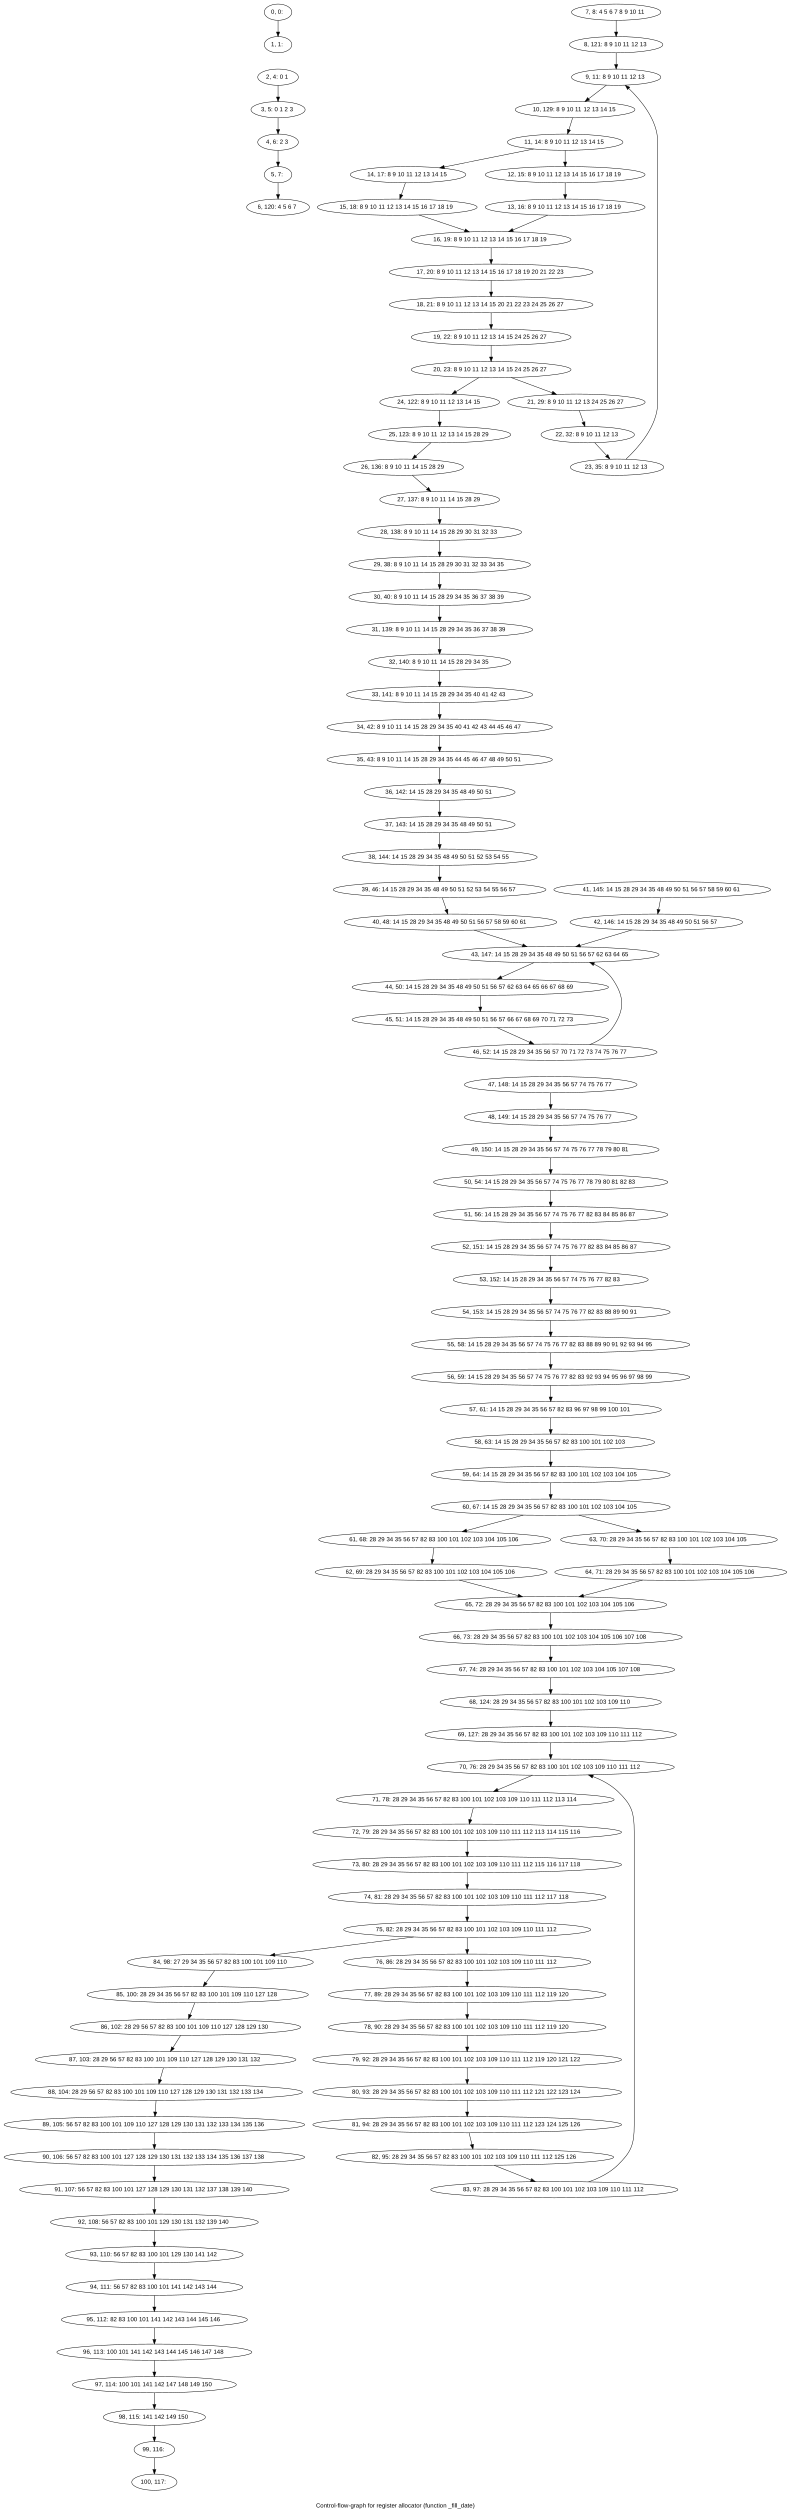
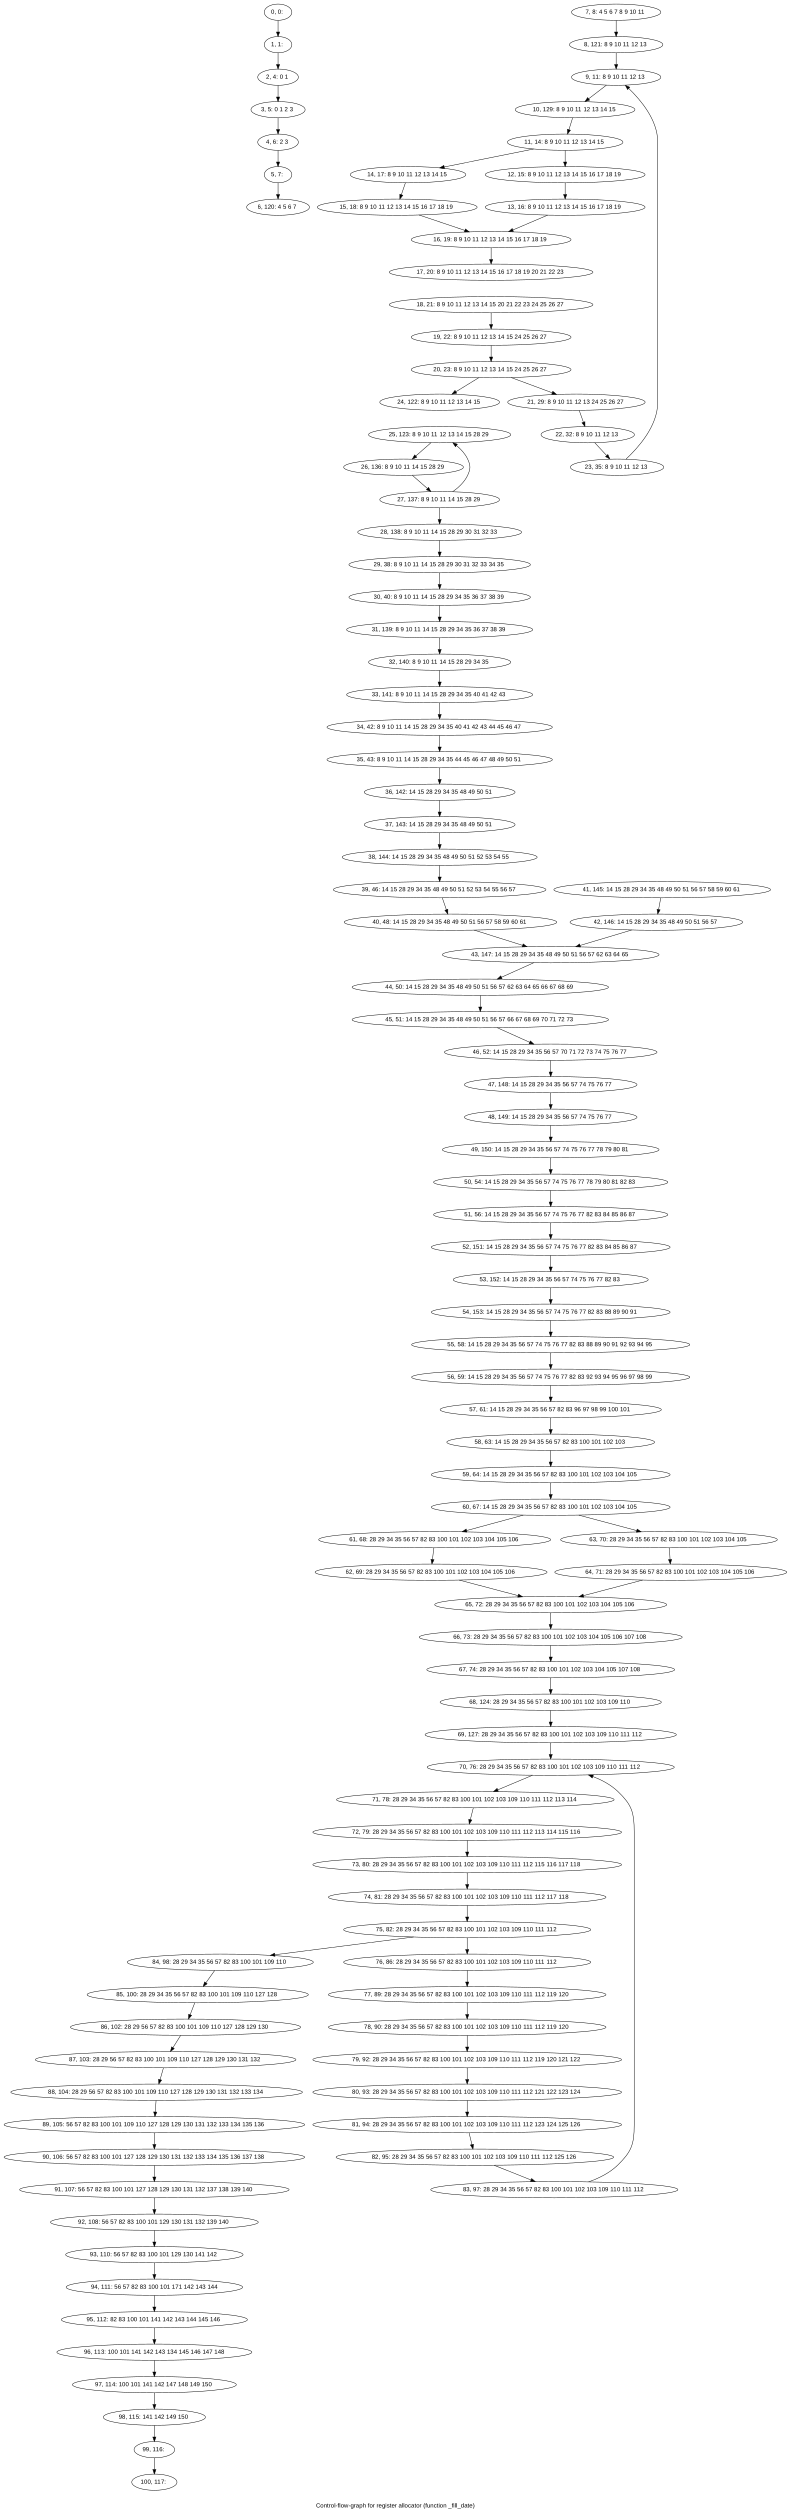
edge "1, 1:" -> "2, 4: 0 1": added
edge "17, 20: 8 9 10 11 12 13 14 15 16 17 18 19 20 21 22 23" -> "18, 21: 8 9 10 11 12 13 14 15 20 21 22 23 24 25 26 27": removed
edge "24, 122: 8 9 10 11 12 13 14 15" -> "25, 123: 8 9 10 11 12 13 14 15 28 29": now "27, 137: 8 9 10 11 14 15 28 29" -> "25, 123: 8 9 10 11 12 13 14 15 28 29"
edge "46, 52: 14 15 28 29 34 35 56 57 70 71 72 73 74 75 76 77" -> "43, 147: 14 15 28 29 34 35 48 49 50 51 56 57 62 63 64 65": now "46, 52: 14 15 28 29 34 35 56 57 70 71 72 73 74 75 76 77" -> "47, 148: 14 15 28 29 34 35 56 57 74 75 76 77"
node "84, 98: 27 29 34 35 56 57 82 83 100 101 109 110": label "84, 98: 27 29 34 35 56 57 82 83 100 101 109 110" -> "84, 98: 28 29 34 35 56 57 82 83 100 101 109 110"
node "94, 111: 56 57 82 83 100 101 141 142 143 144": label "94, 111: 56 57 82 83 100 101 141 142 143 144" -> "94, 111: 56 57 82 83 100 101 171 142 143 144"
node "96, 113: 100 101 141 142 143 144 145 146 147 148": label "96, 113: 100 101 141 142 143 144 145 146 147 148" -> "96, 113: 100 101 141 142 143 134 145 146 147 148"
